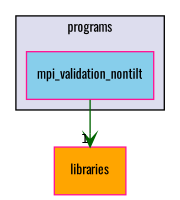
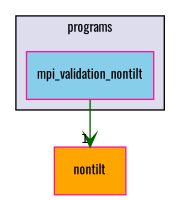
node "libraries": label "libraries" -> "nontilt"
